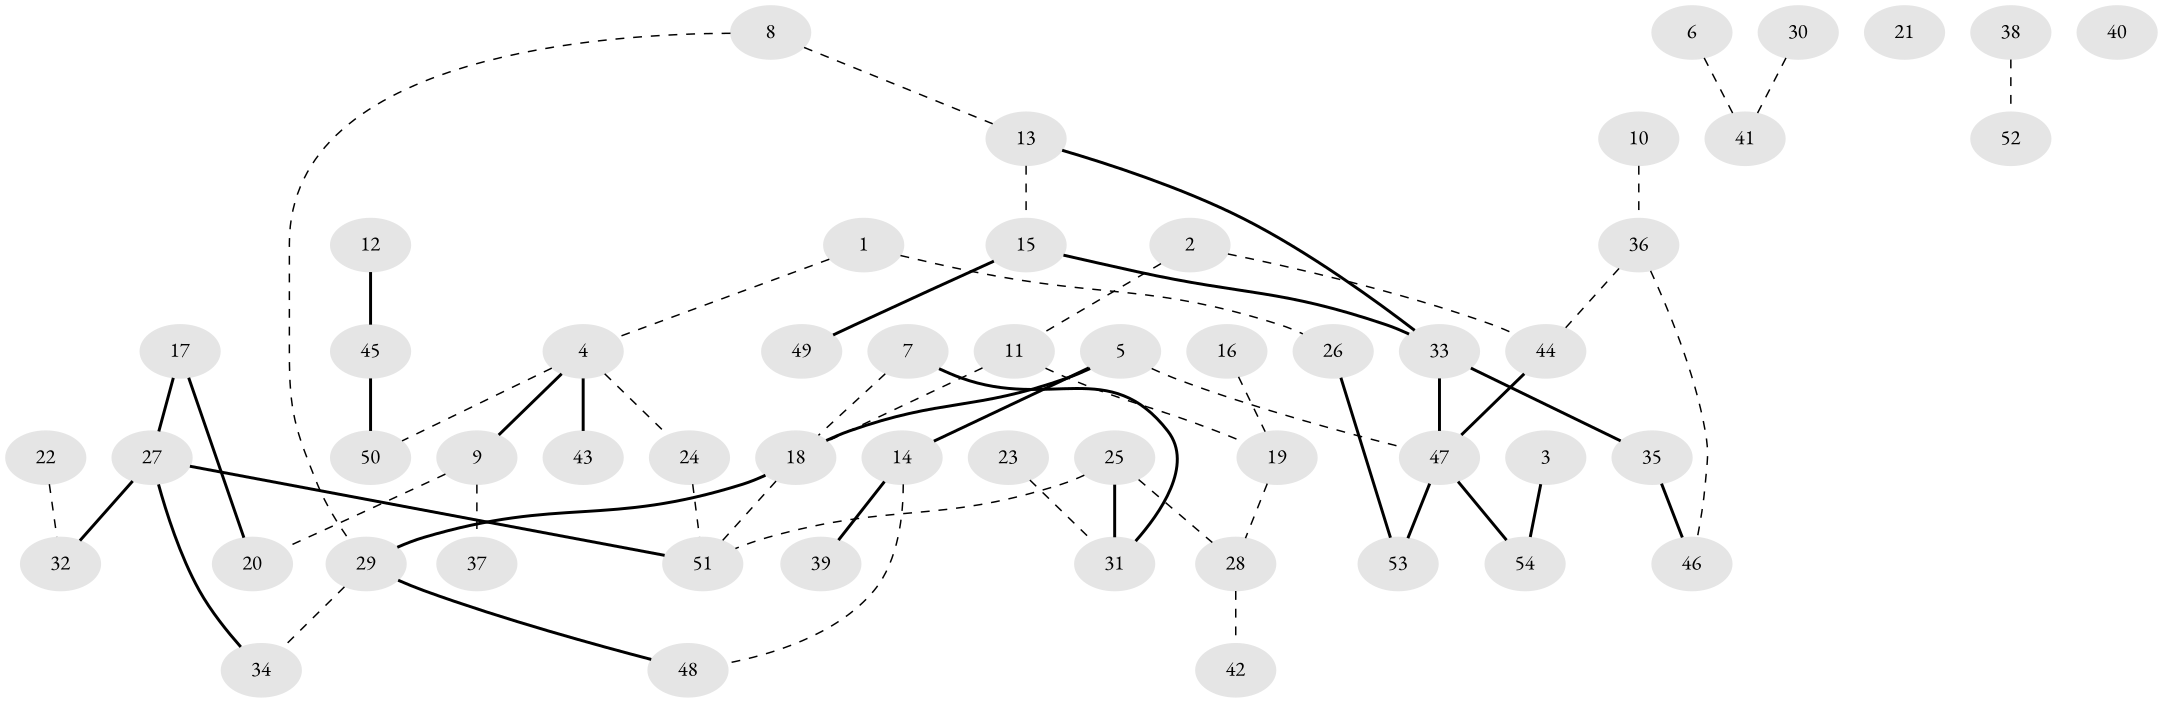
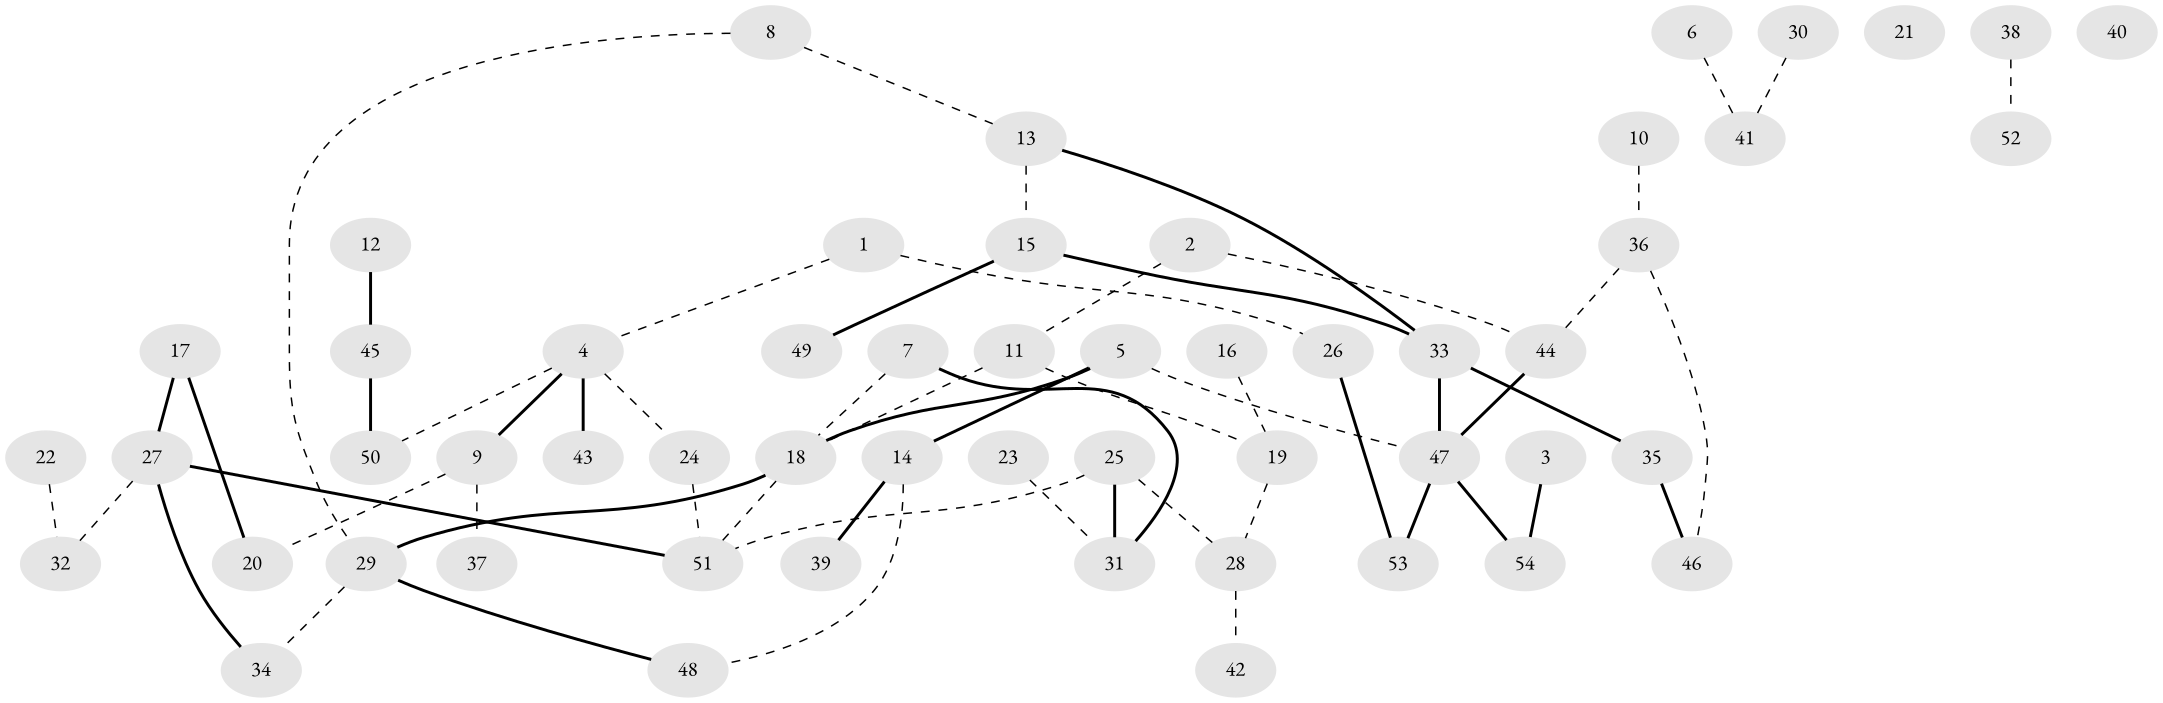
edge "27" -- "32": style bold -> dashed
